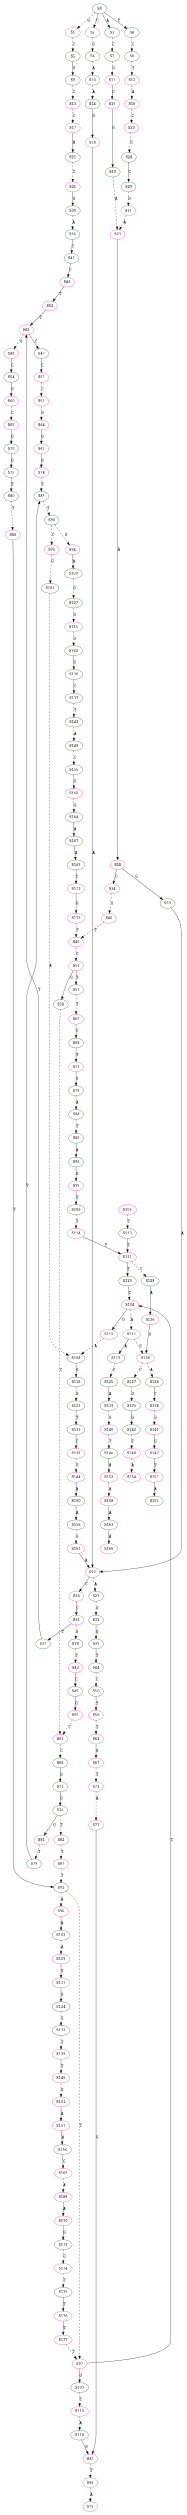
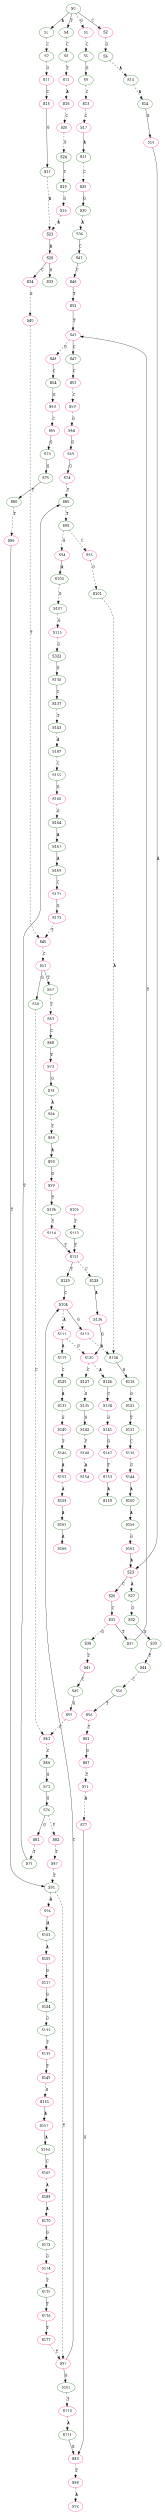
edge "S33" -> "S22": removed, label "A"
